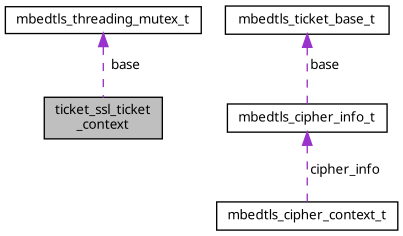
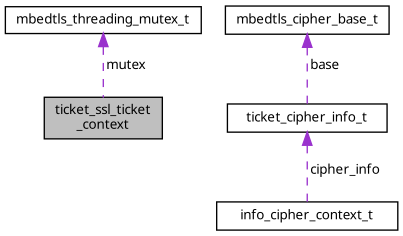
node "mbedtls_ticket_base_t": label "mbedtls_ticket_base_t" -> "mbedtls_cipher_base_t"
edge "ticket_ssl_ticket _context" -> "mbedtls_threading_mutex_t": label " base" -> " mutex"
node "mbedtls_cipher_info_t": label "mbedtls_cipher_info_t" -> "ticket_cipher_info_t"
node "mbedtls_cipher_context_t": label "mbedtls_cipher_context_t" -> "info_cipher_context_t"
